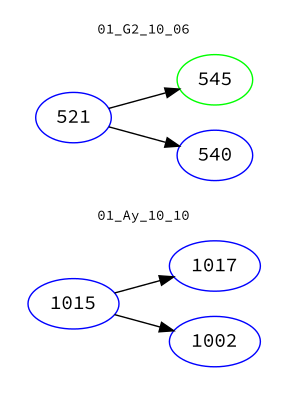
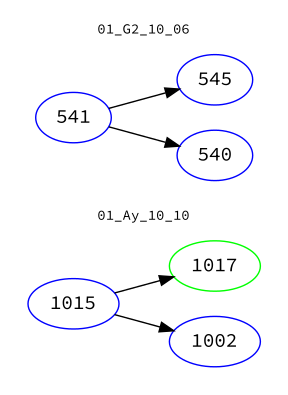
node "545": color green -> blue
node "521": label "521" -> "541"
node "1017": color blue -> green
